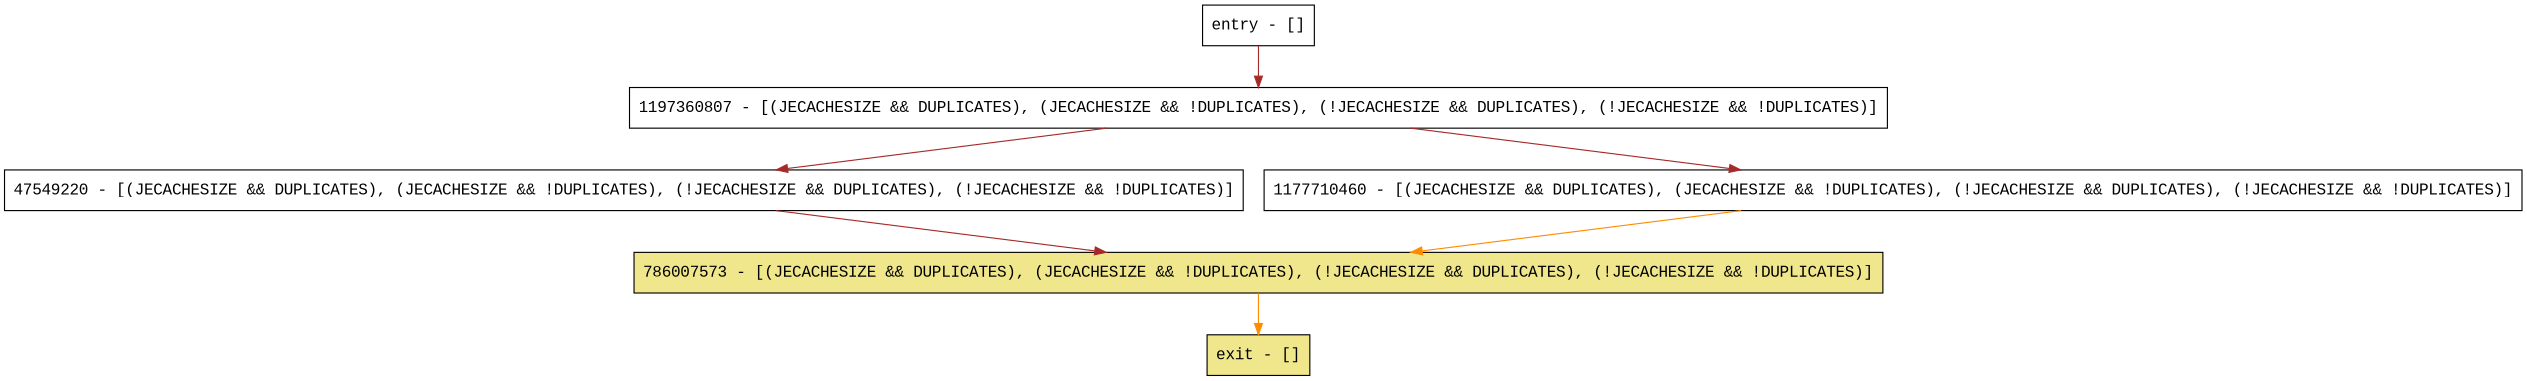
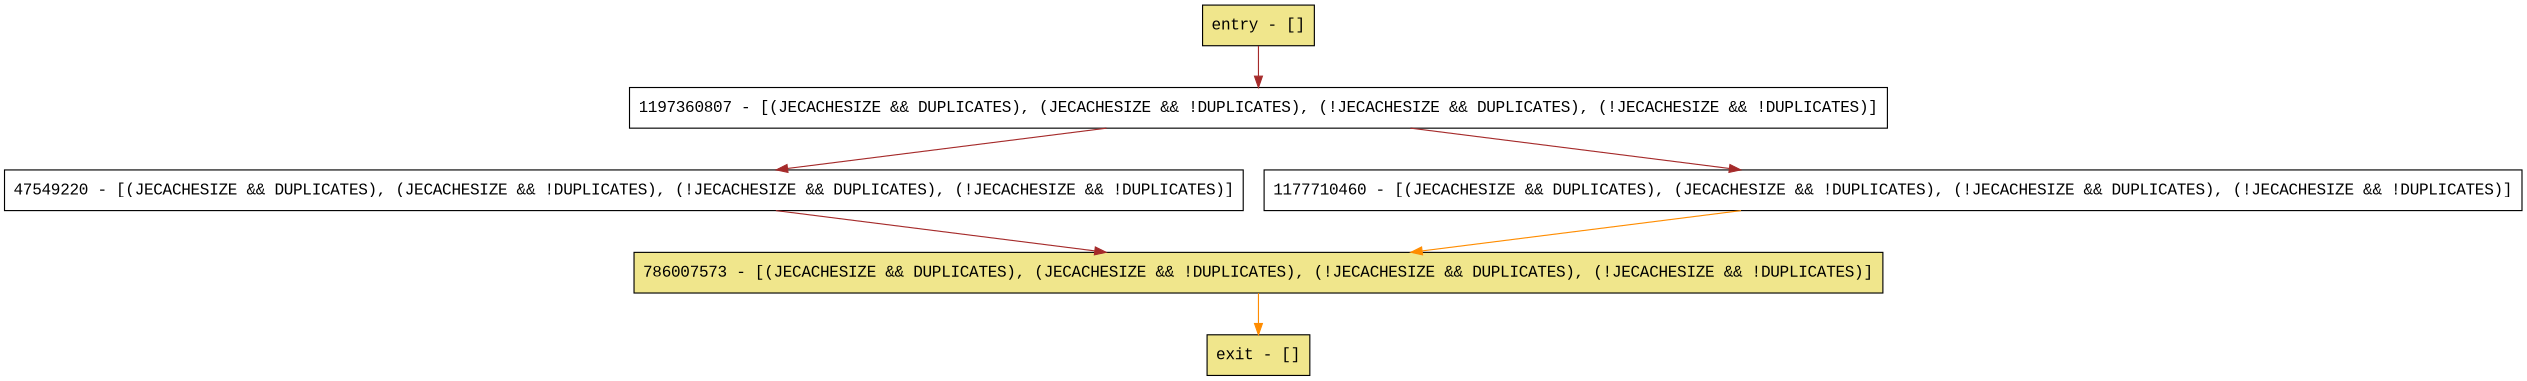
node "entry - []": fillcolor white -> khaki
